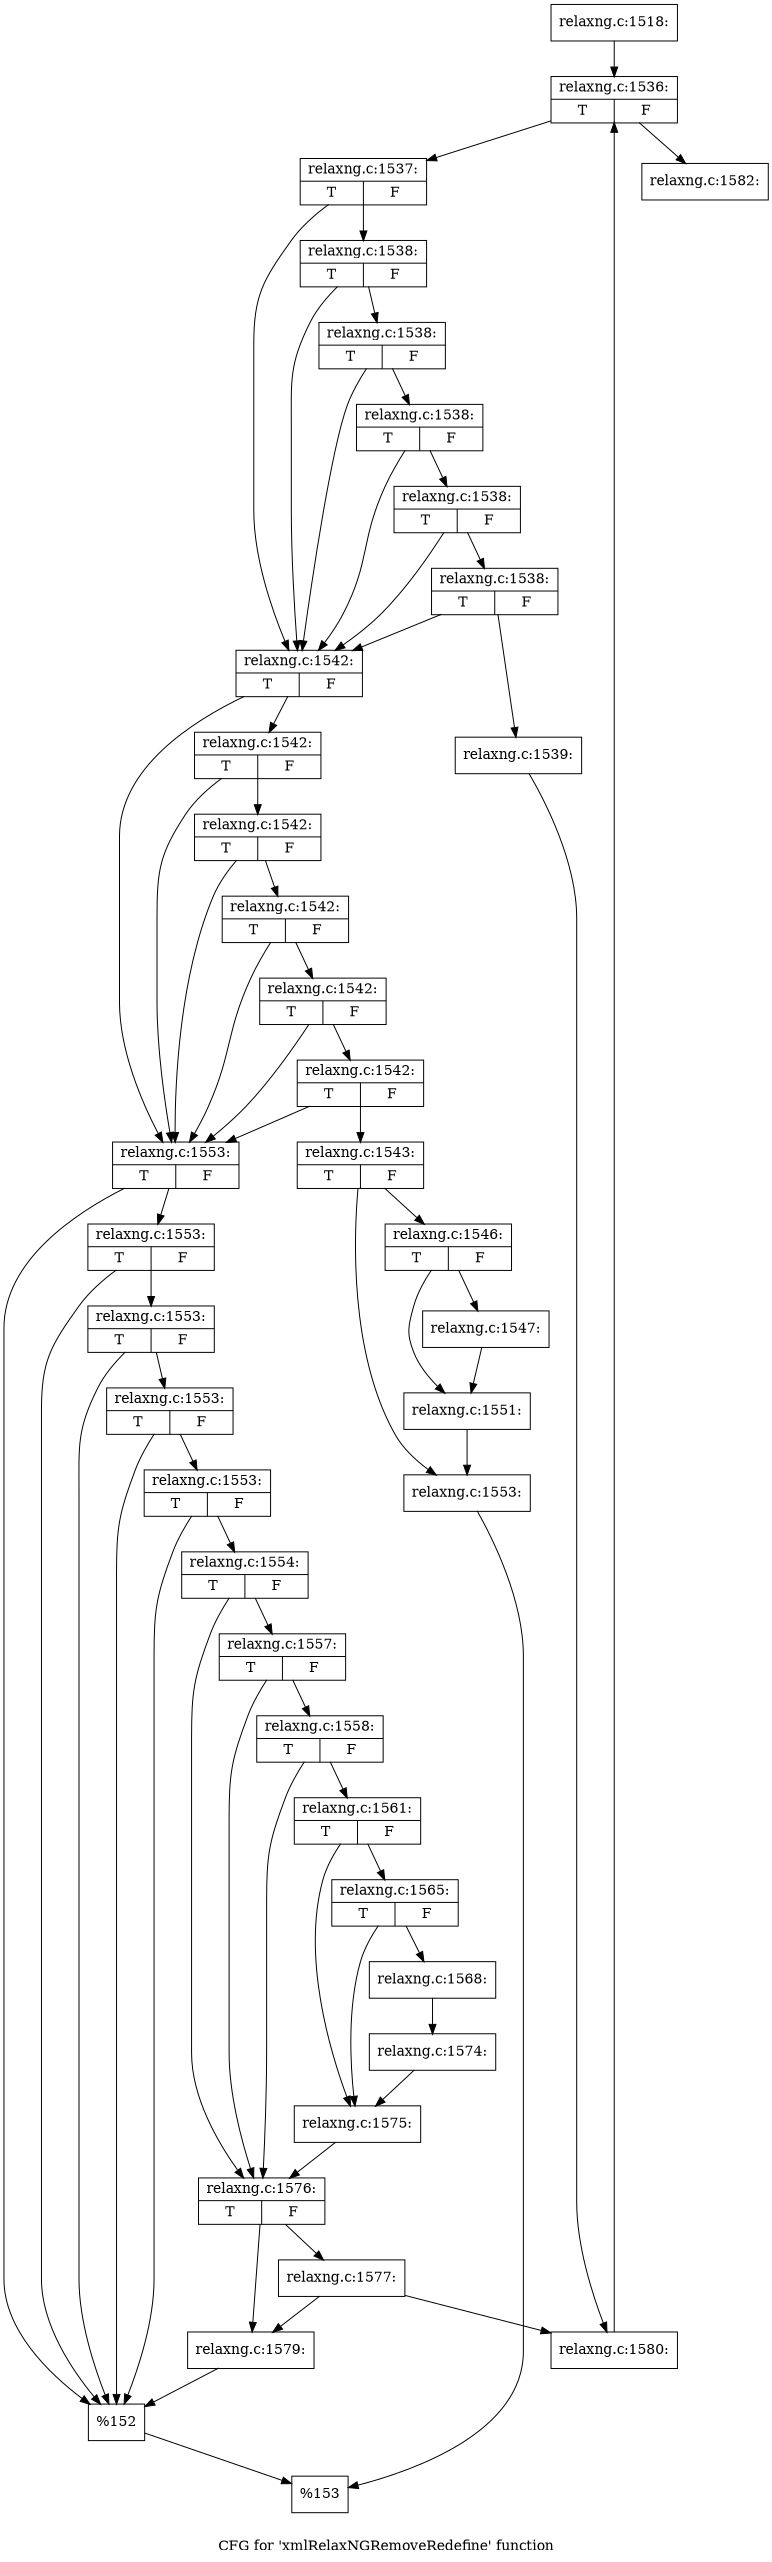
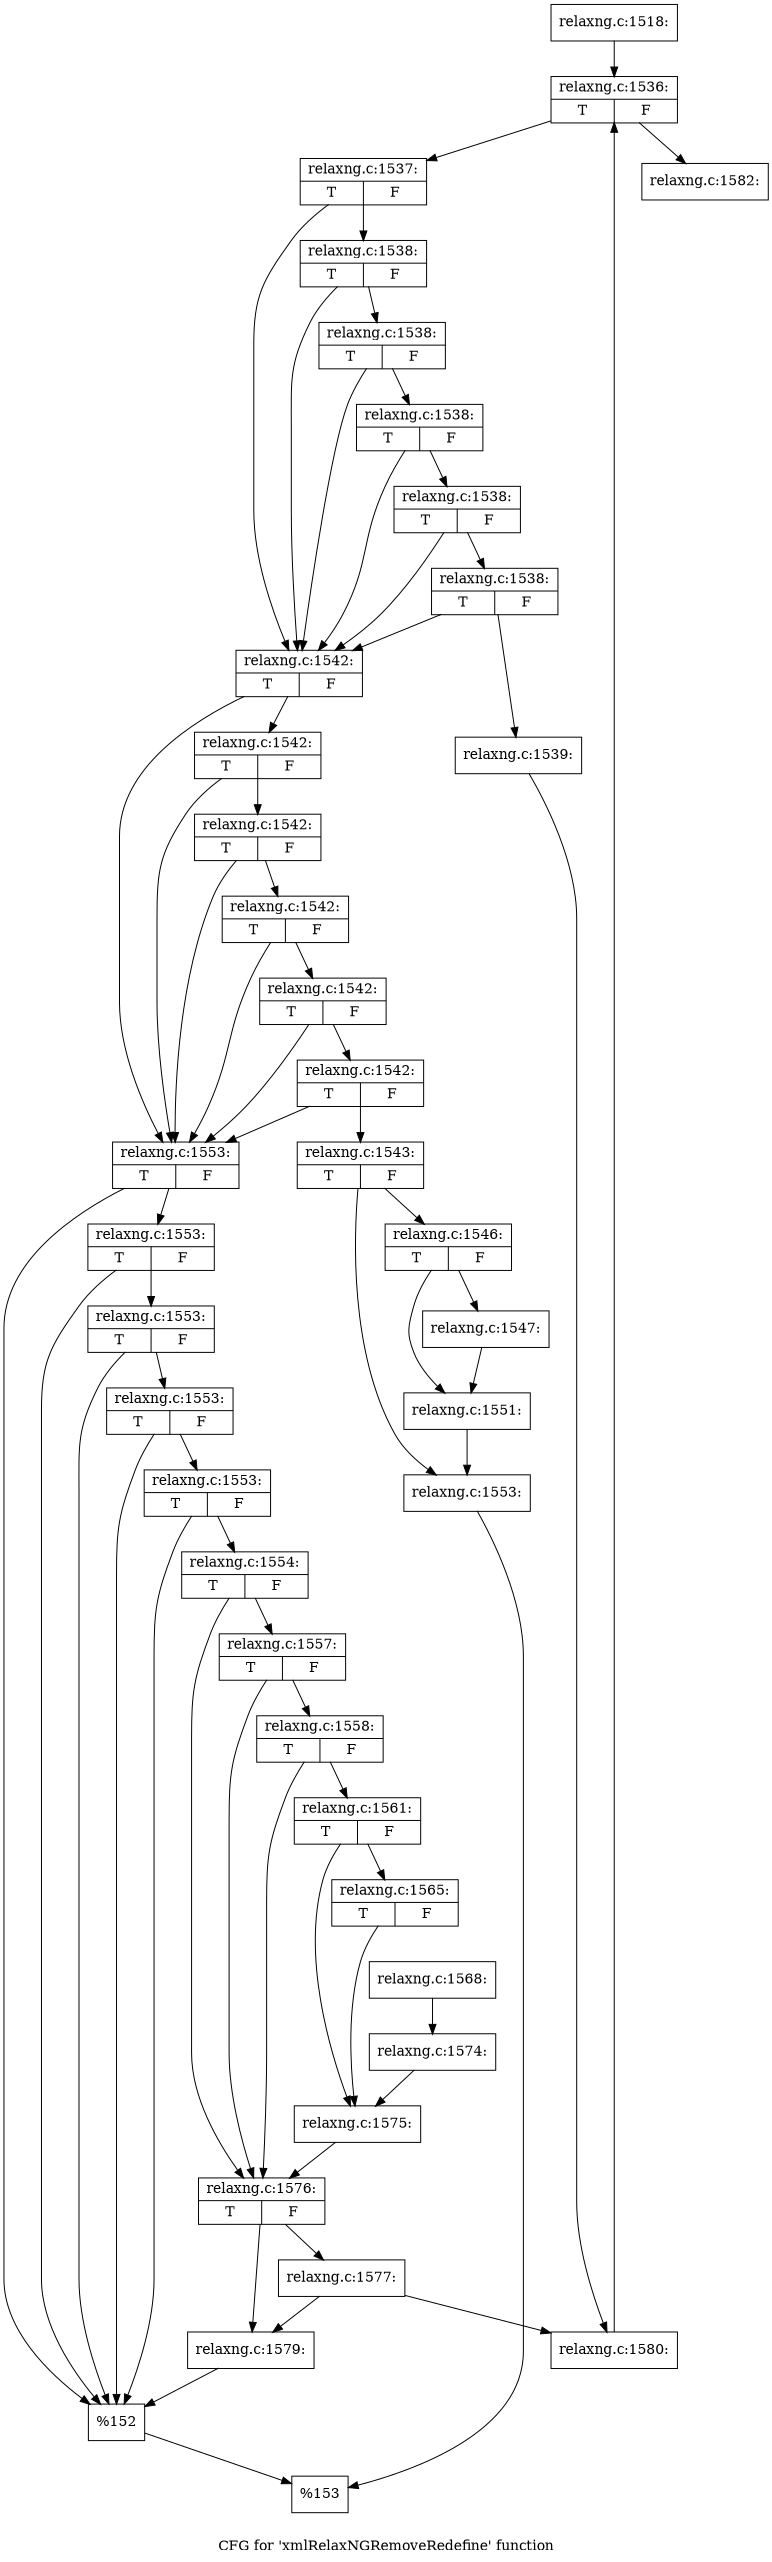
edge "relaxng.c:1565:" -> "relaxng.c:1568:": removed
